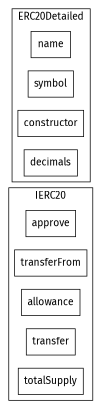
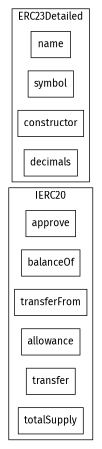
cluster "ERC20Detailed": label "ERC20Detailed" -> "ERC23Detailed"
node "balanceOf": added
